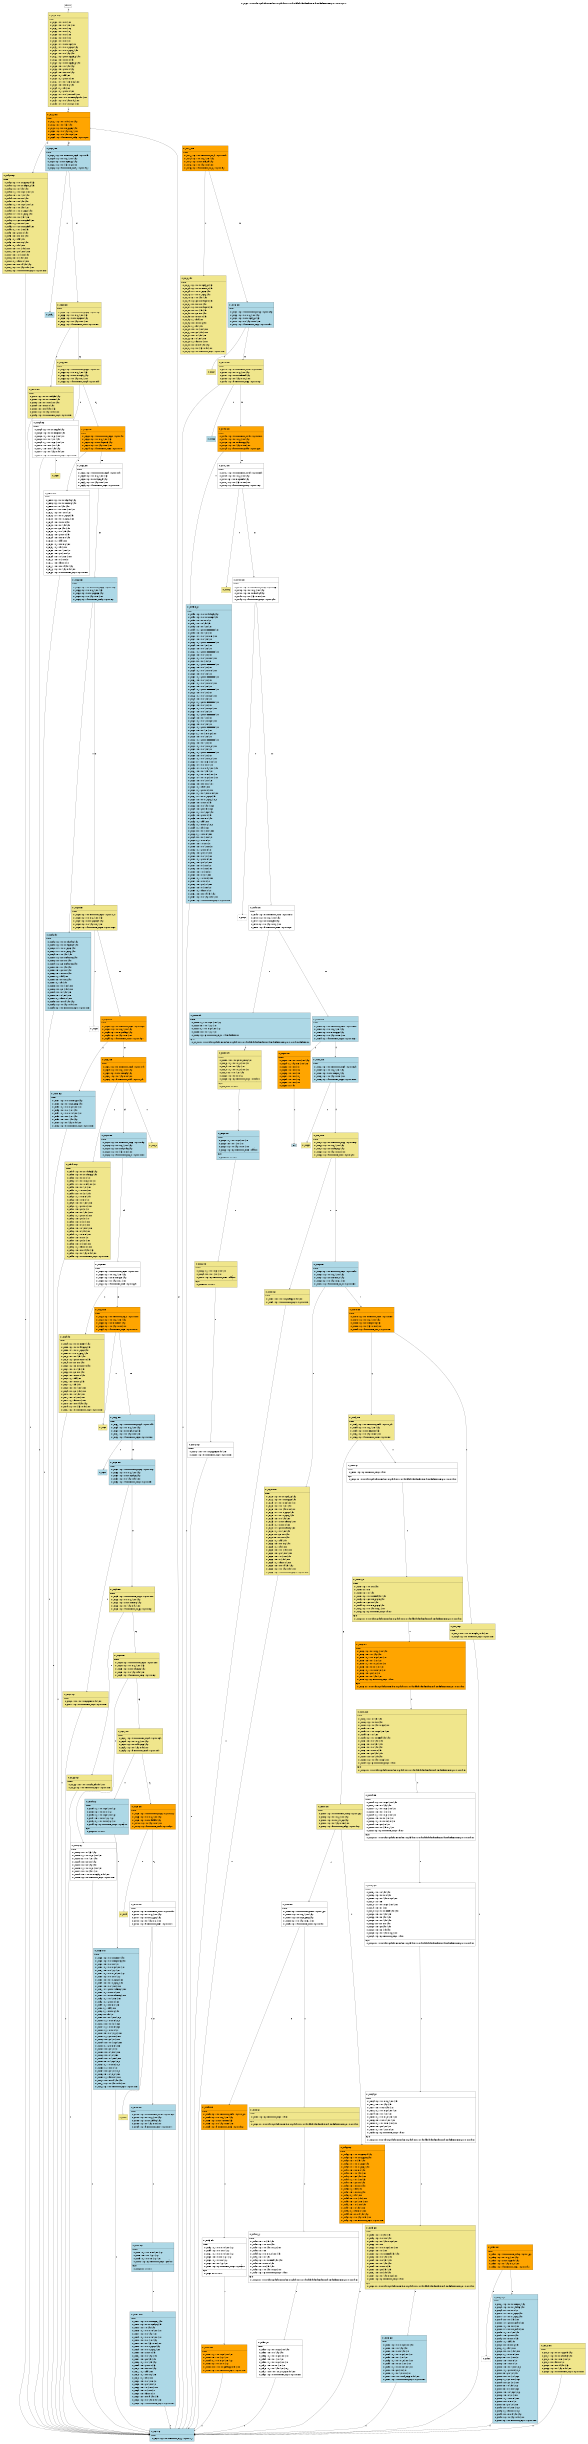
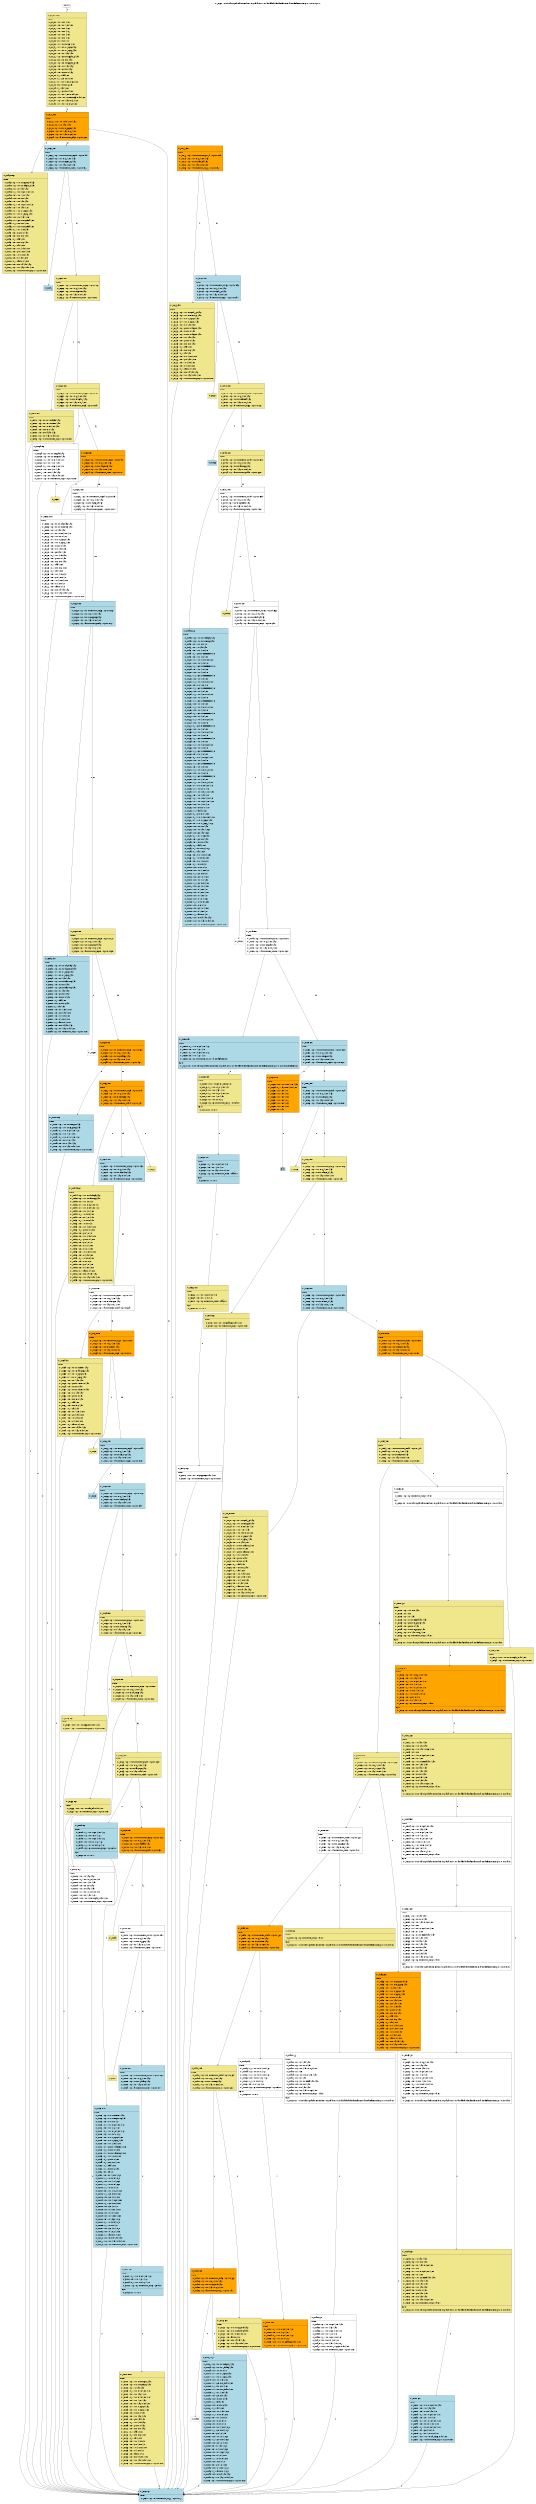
node "0x401798 [28]": fillcolor orange -> khaki
edge "0x40177c [28]" -> "0x40267f [5]": now "0x402464 [91]" -> "0x40267f [5]"
node "0x401904 [28]": added
node "0x401d07 [102]": fillcolor lightblue -> khaki
